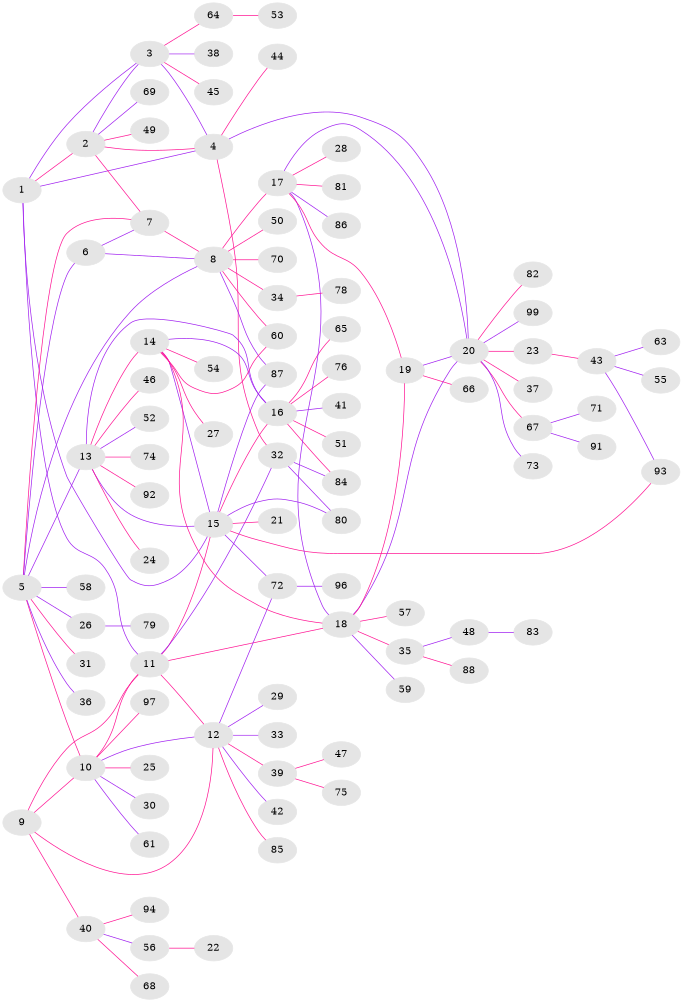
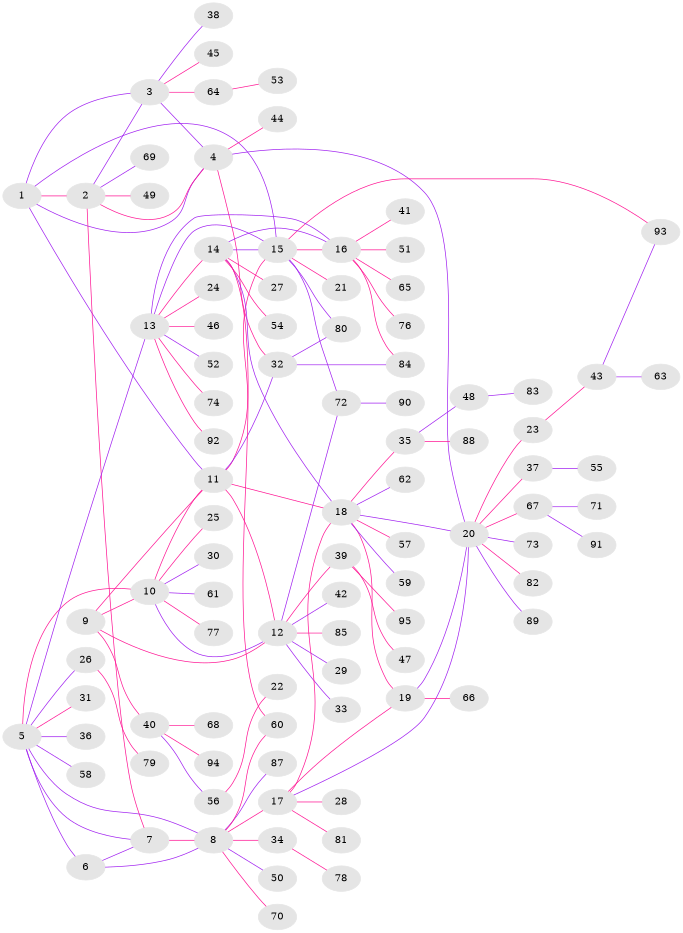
node "86": removed
edge "50" -- "8": color deeppink -> purple
node "99": label "99" -> "89"
edge "7" -- "5": color deeppink -> purple
edge "43" -- "55": now "37" -- "55"
edge "17" -- "18": color purple -> deeppink
edge "41" -- "16": color purple -> deeppink
edge "87" -- "15": removed
node "62": added
edge "14" -- "18": color deeppink -> purple
node "96": label "96" -> "90"
edge "26" -- "79": color purple -> deeppink
node "97": label "97" -> "77"
node "75": label "75" -> "95"
